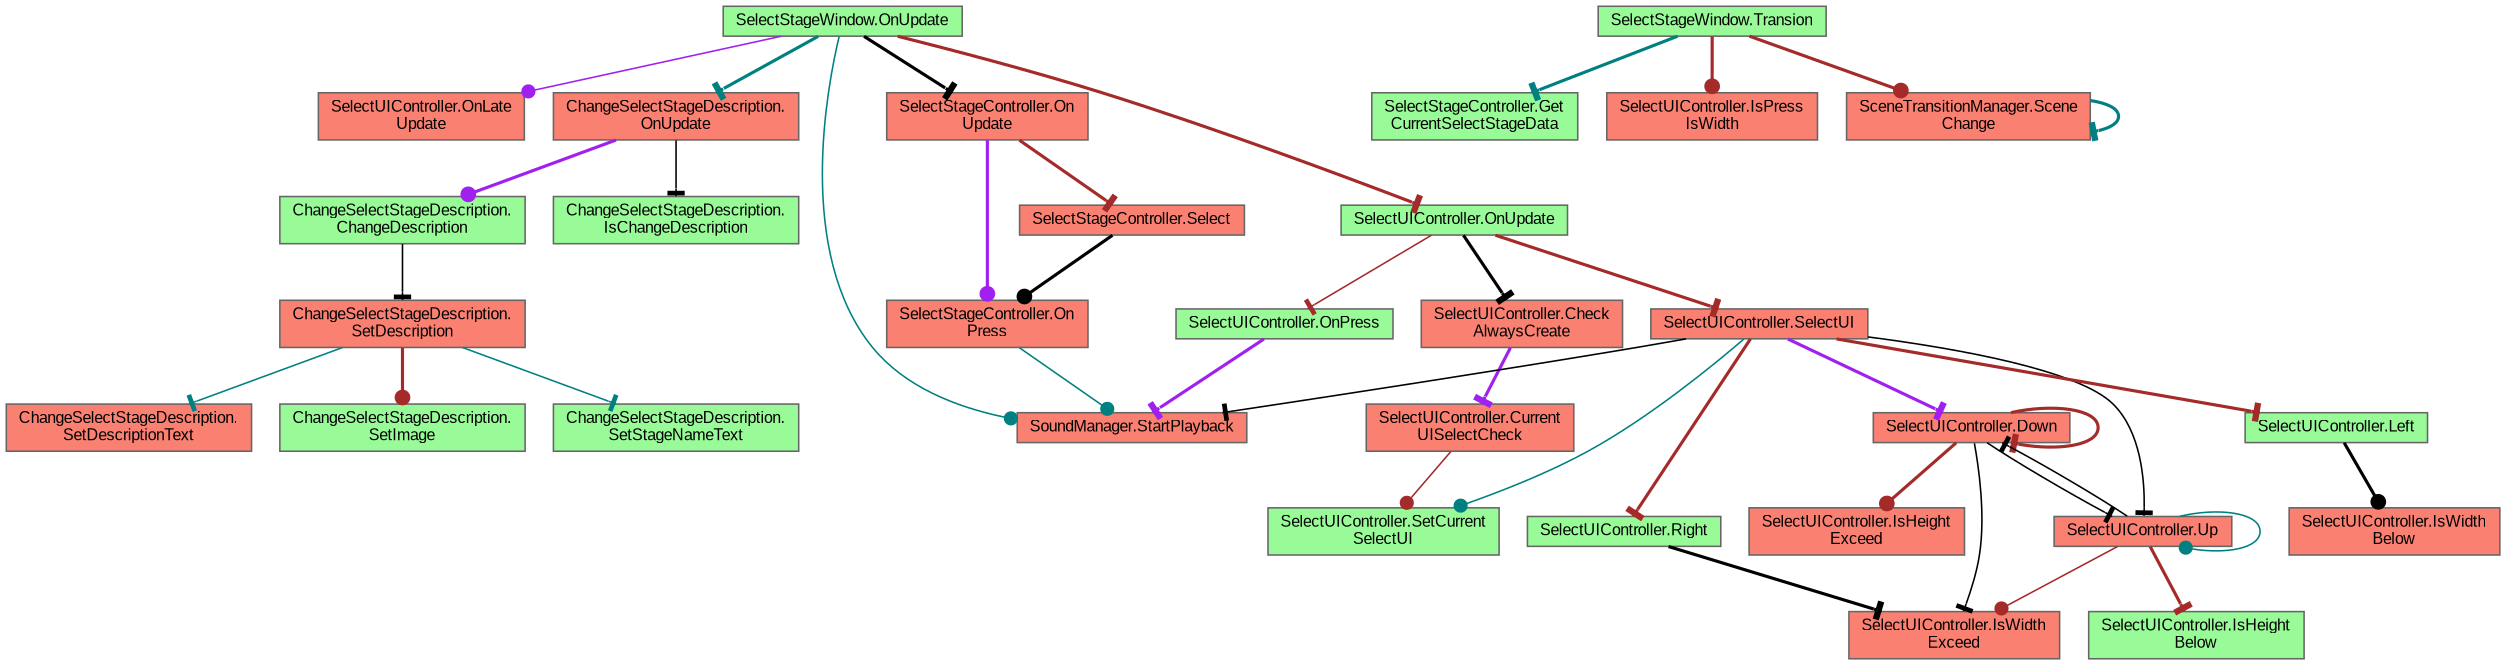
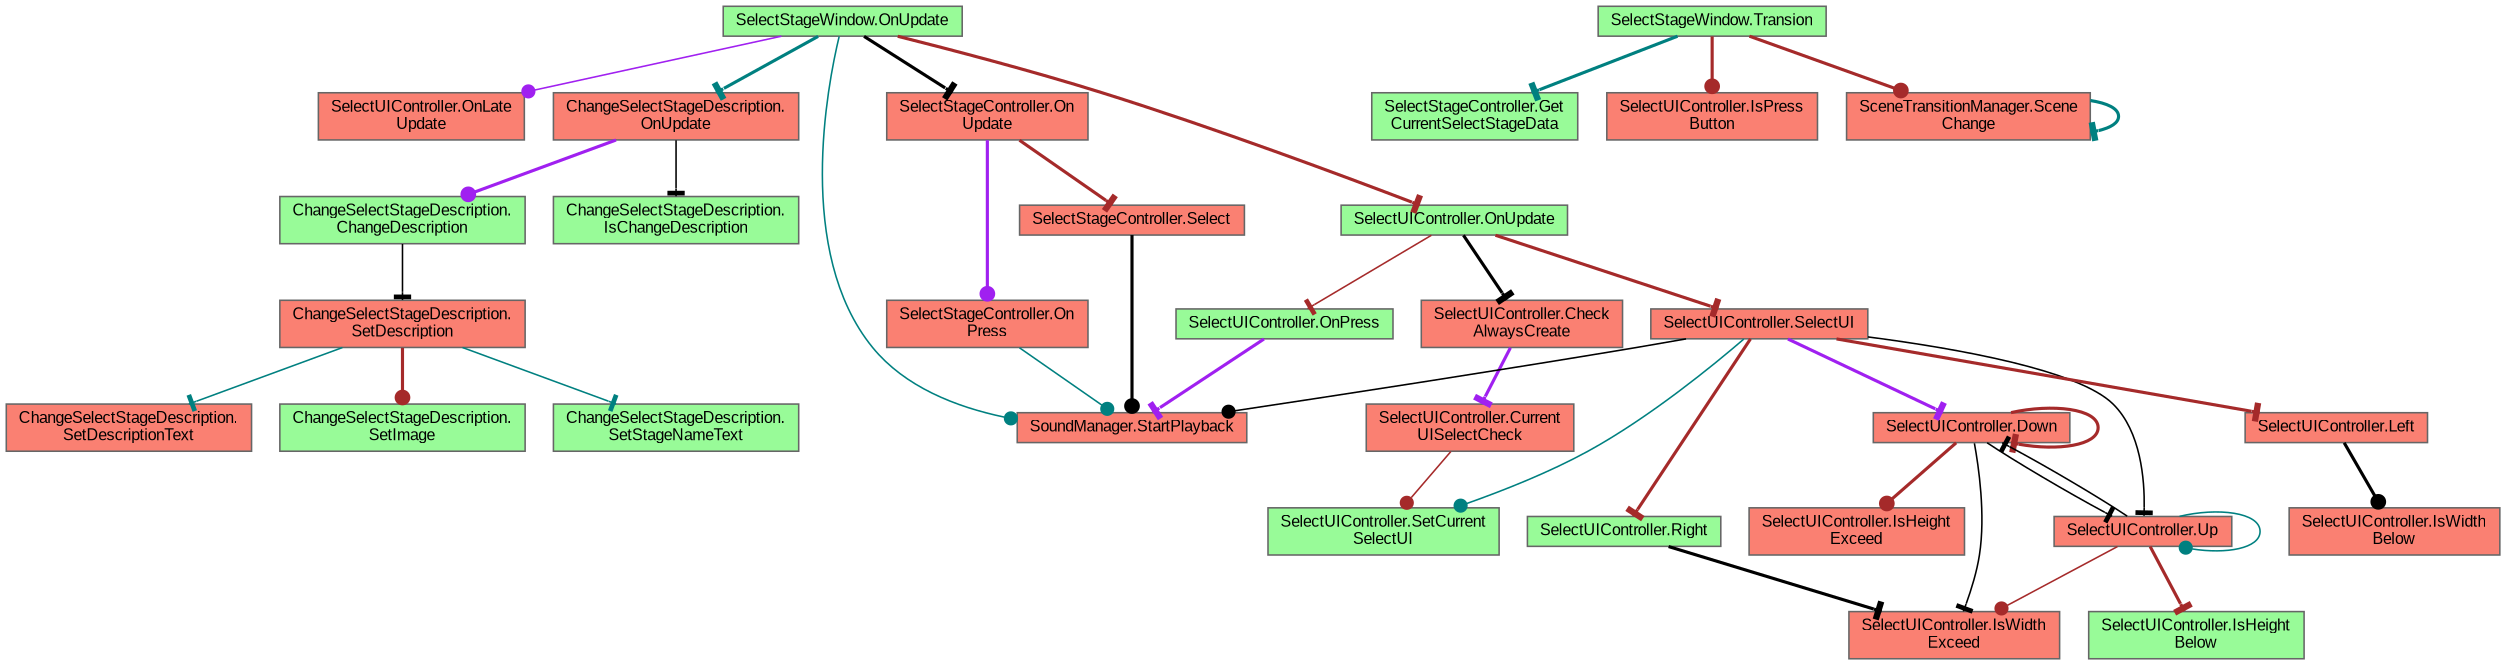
node "SelectUIController.IsPress IsWidth": label "SelectUIController.IsPress IsWidth" -> "SelectUIController.IsPress Button"
edge "SelectStageController.Select" -> "SelectStageController.On Press": now "SelectStageController.Select" -> "SoundManager.StartPlayback"
edge "SelectUIController.SelectUI" -> "SoundManager.StartPlayback": arrowhead tee -> dot
node "SelectUIController.Left": fillcolor palegreen -> salmon
